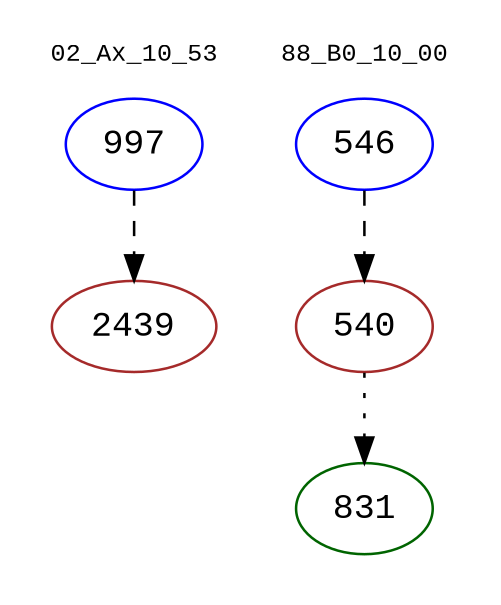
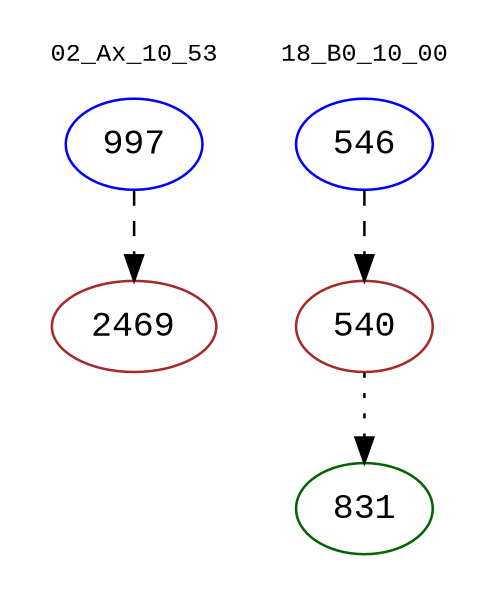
cluster "88_B0_10_00": label "88_B0_10_00" -> "18_B0_10_00"
node "2439": label "2439" -> "2469"
